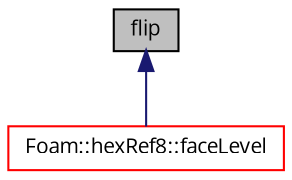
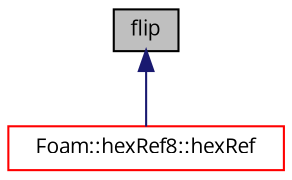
node "Foam::hexRef8::faceLevel": label "Foam::hexRef8::faceLevel" -> "Foam::hexRef8::hexRef"
